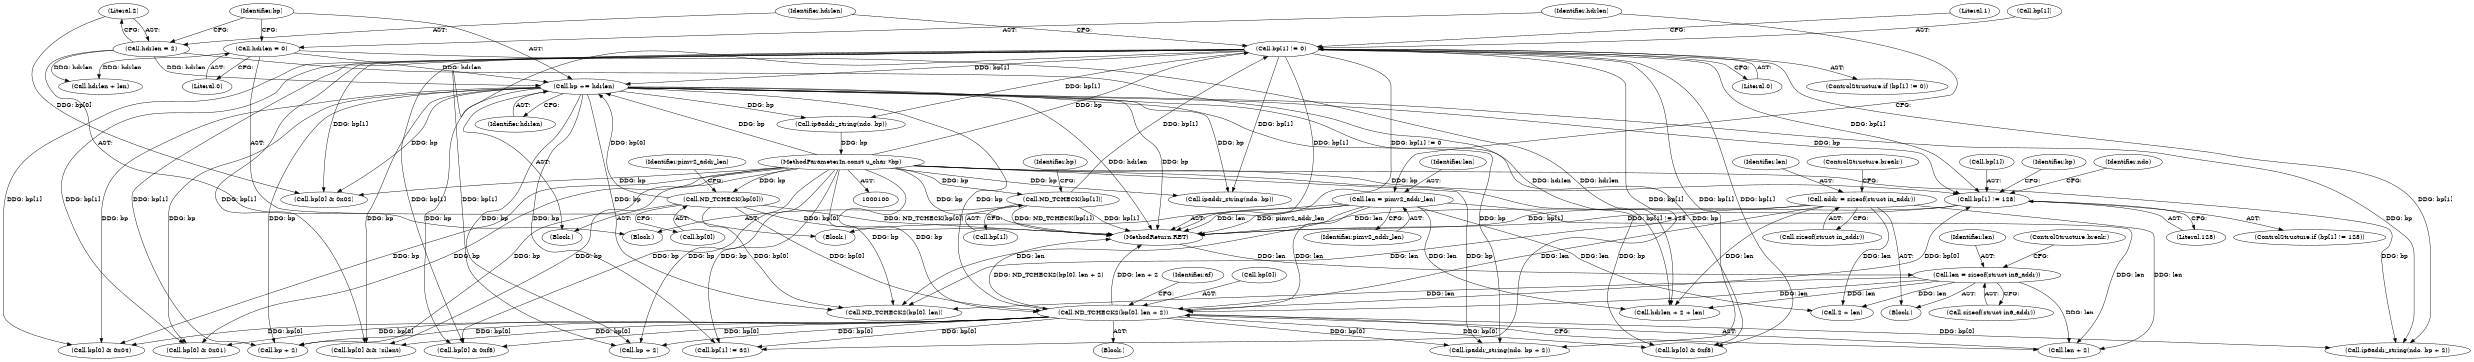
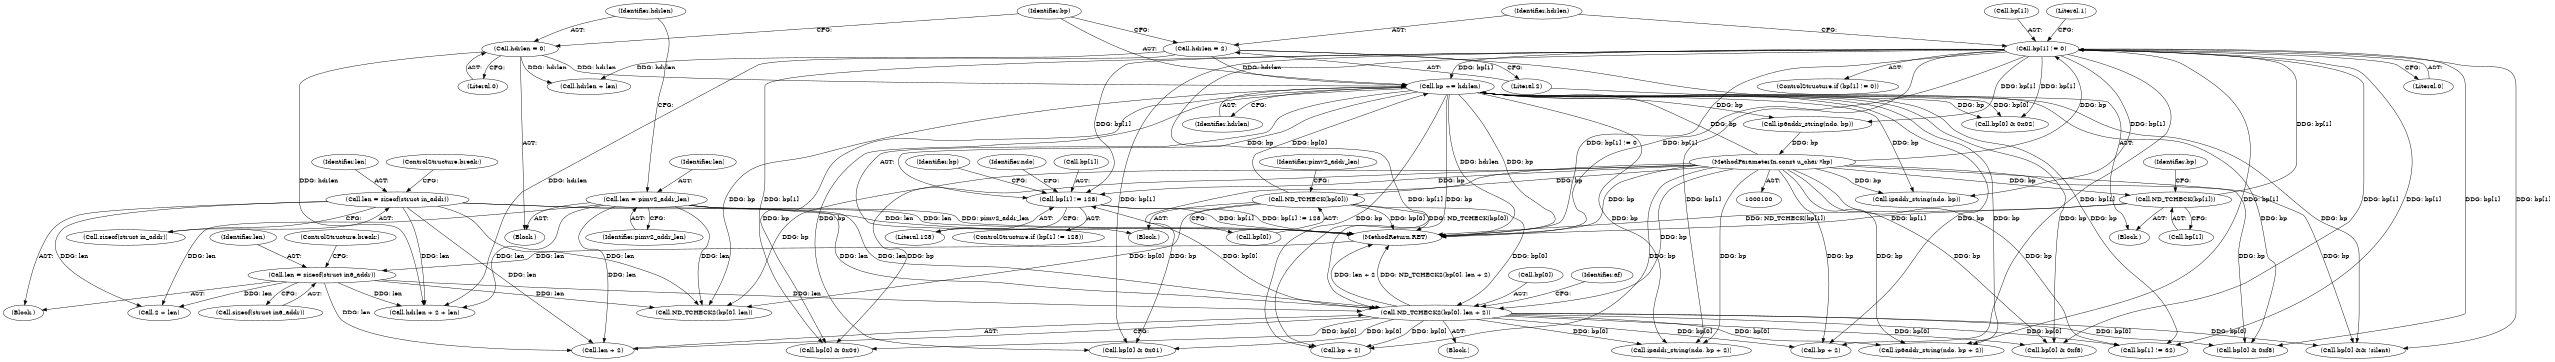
edge "(MethodParameterIn,const u_char *bp)" -> "(Call,bp[0] & 0x02)": removed, label "DDG: bp"
node "(Call,addr = sizeof(struct in_addr))": label "(Call,addr = sizeof(struct in_addr))" -> "(Call,len = sizeof(struct in_addr))"
